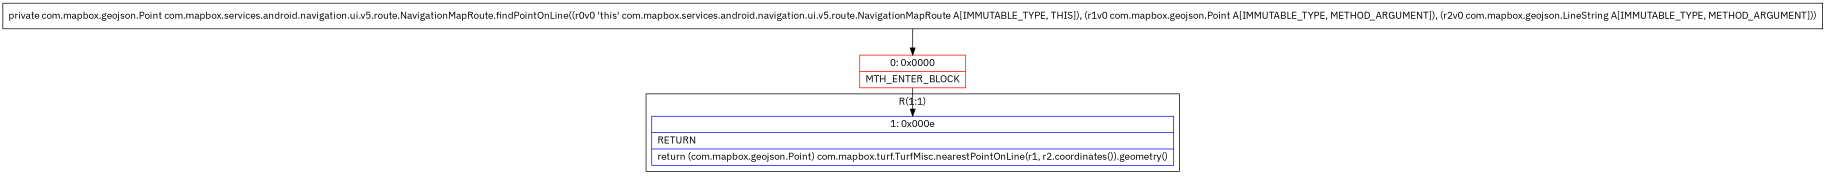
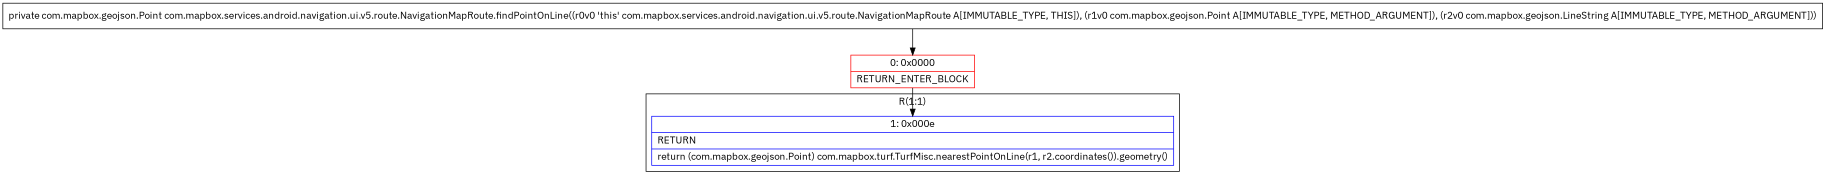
node "0: 0x0000": text "MTH_ENTER_BLOCK" -> "RETURN_ENTER_BLOCK"
